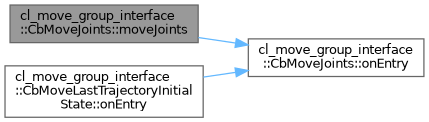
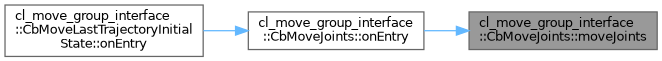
edge "cl_move_group_interface ::CbMoveJoints::moveJoints" -> "cl_move_group_interface ::CbMoveJoints::onEntry": reversed
